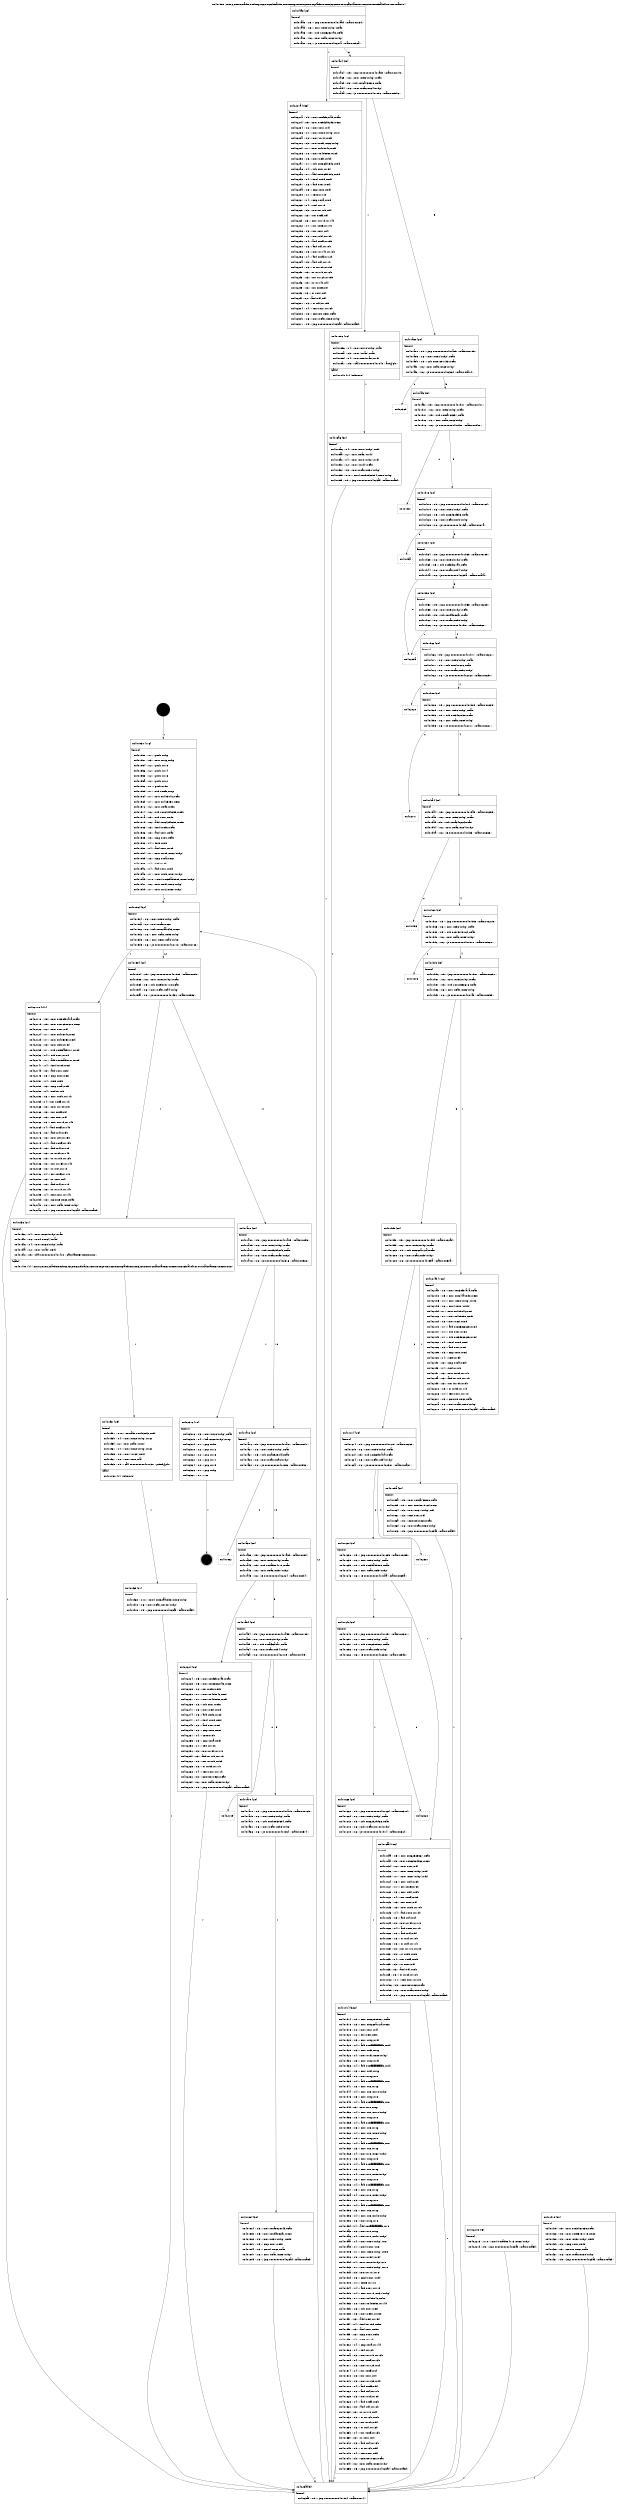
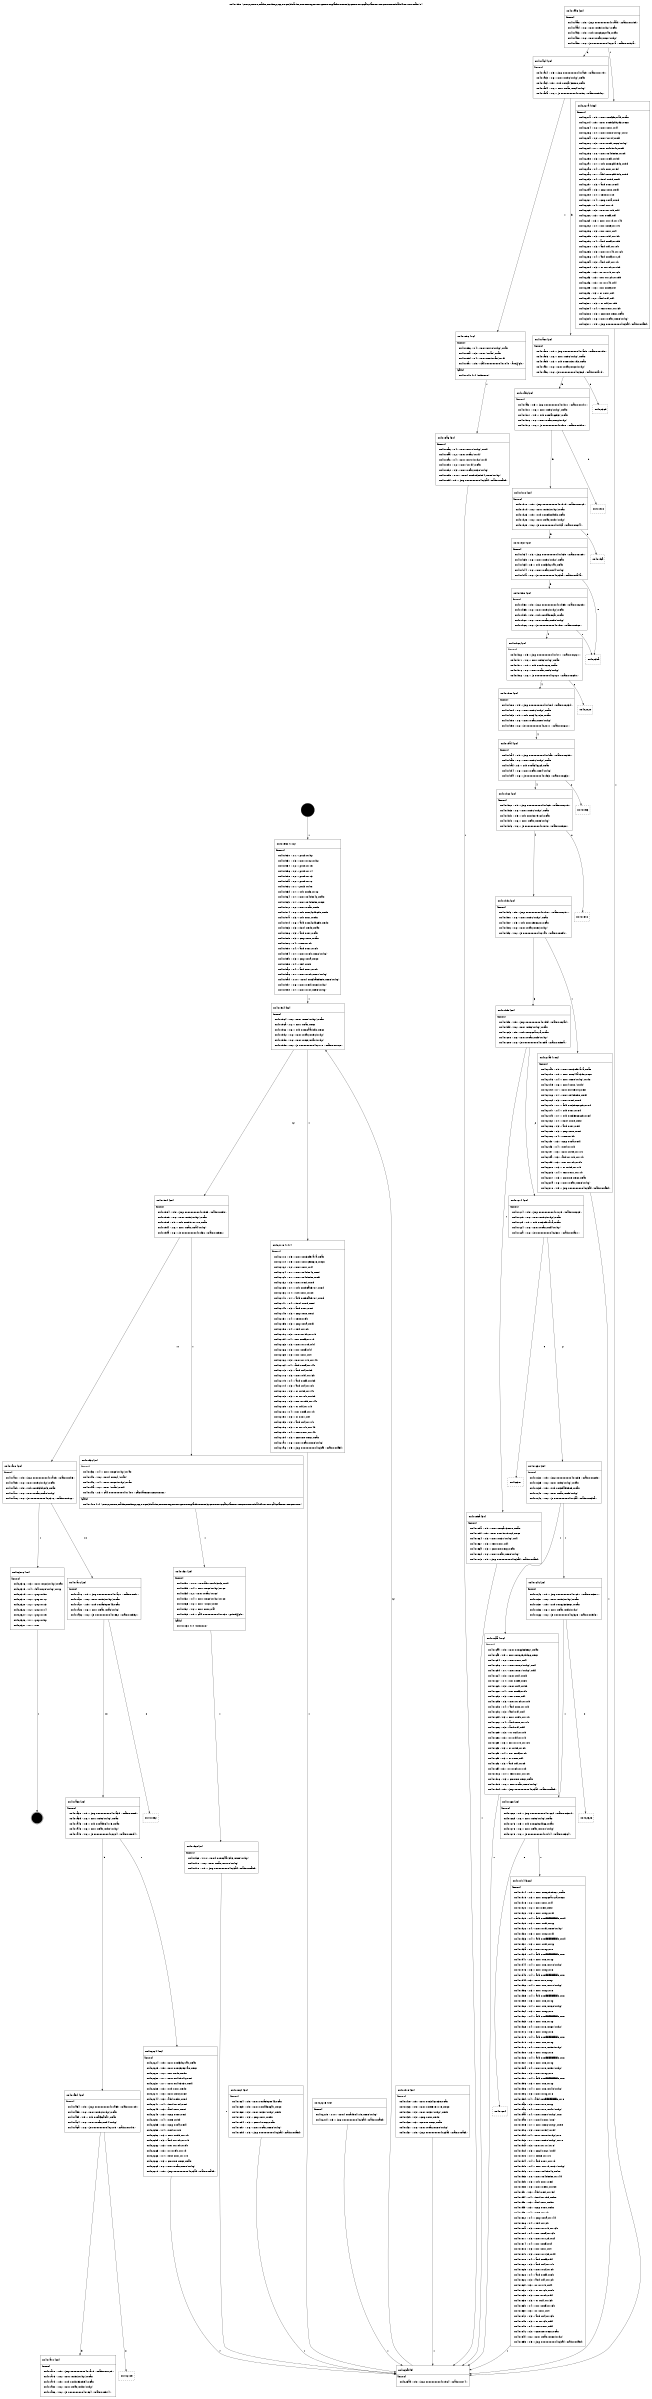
node "0x402011": removed
edge "0x401a70 [28]" -> "0x401ec4 [30]": removed, label "1"
node "0x401c84": added
